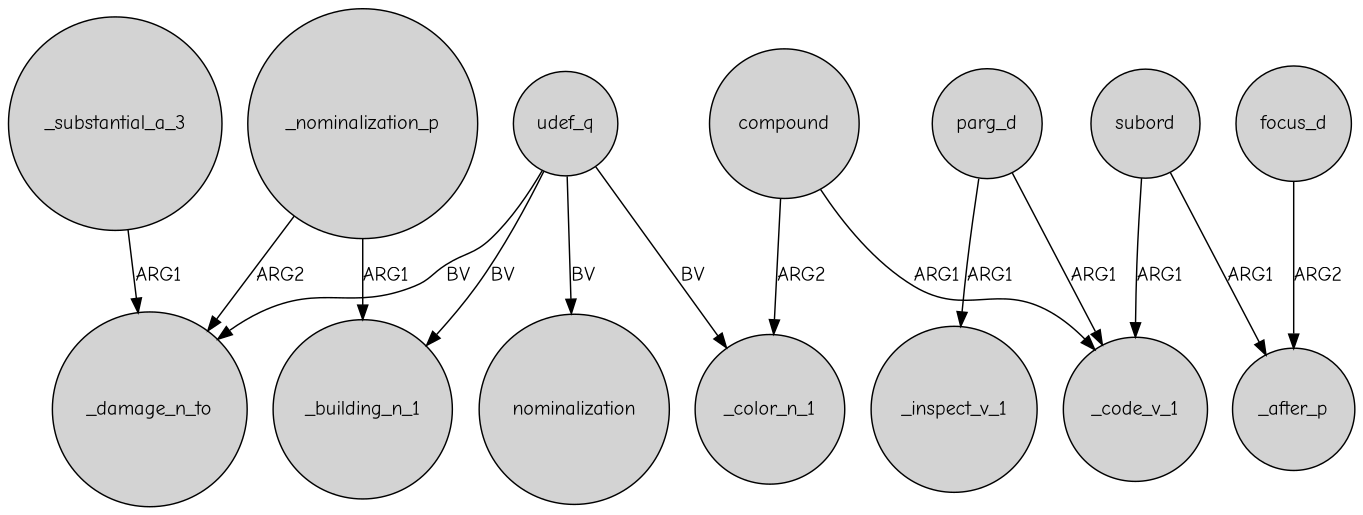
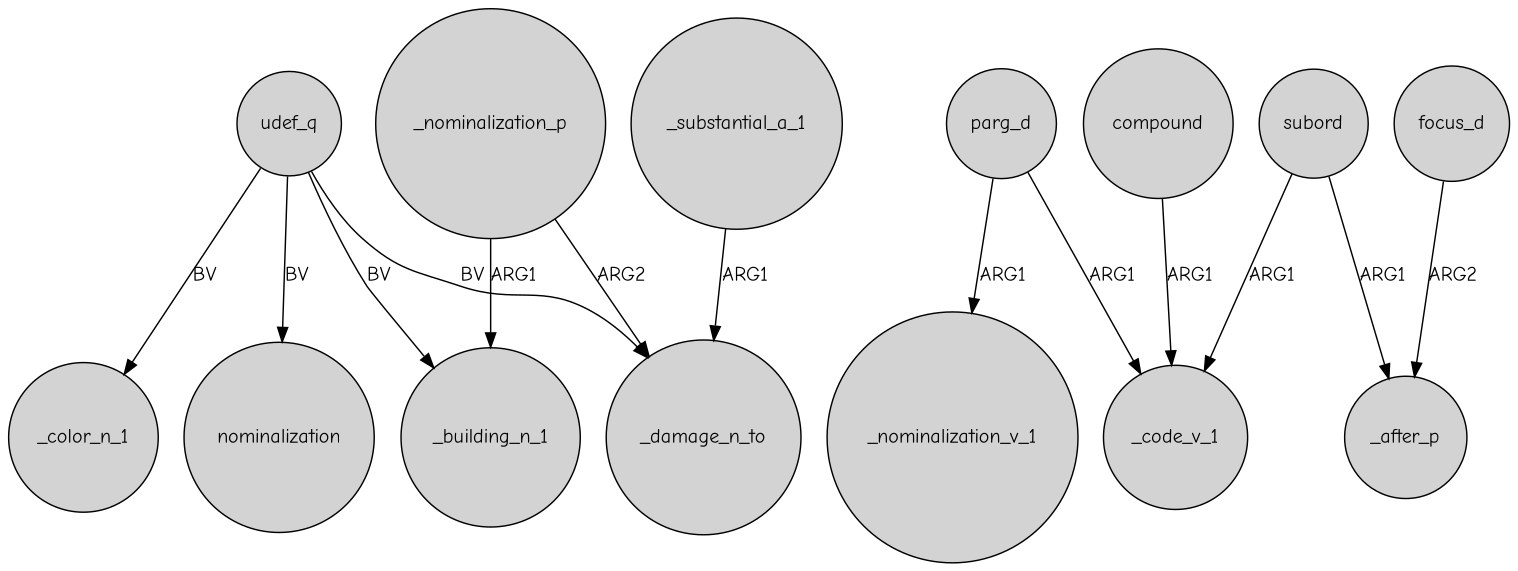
node "_substantial_a_3": label "_substantial_a_3" -> "_substantial_a_1"
edge "compound" -> "_color_n_1": removed, label "ARG2"
node "_inspect_v_1": label "_inspect_v_1" -> "_nominalization_v_1"
